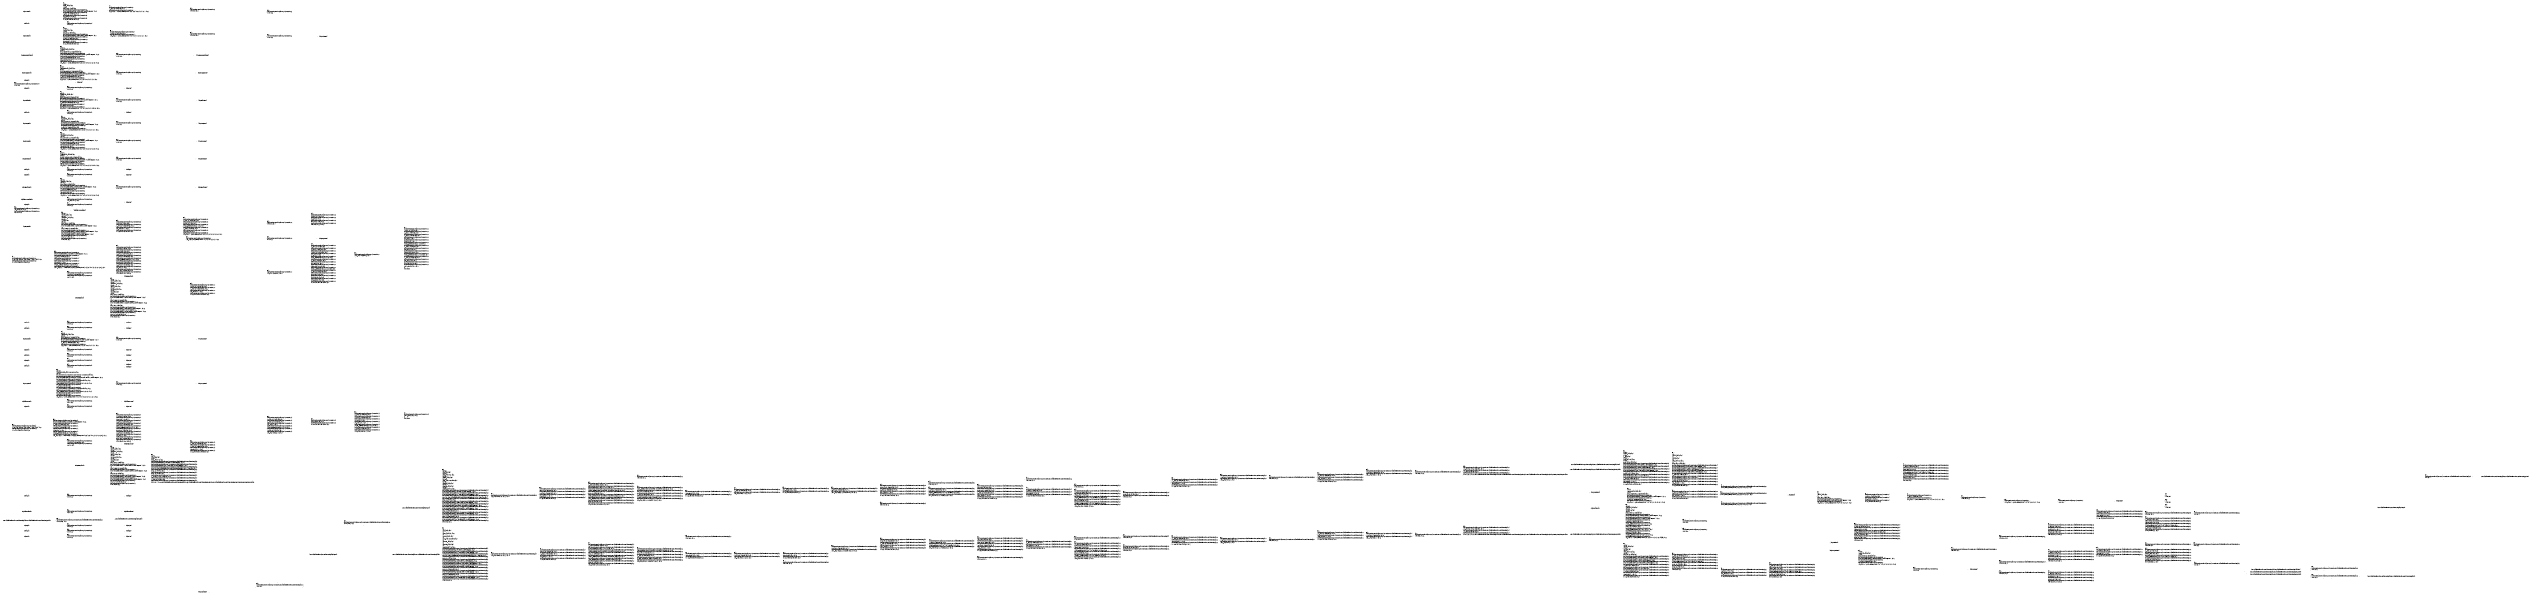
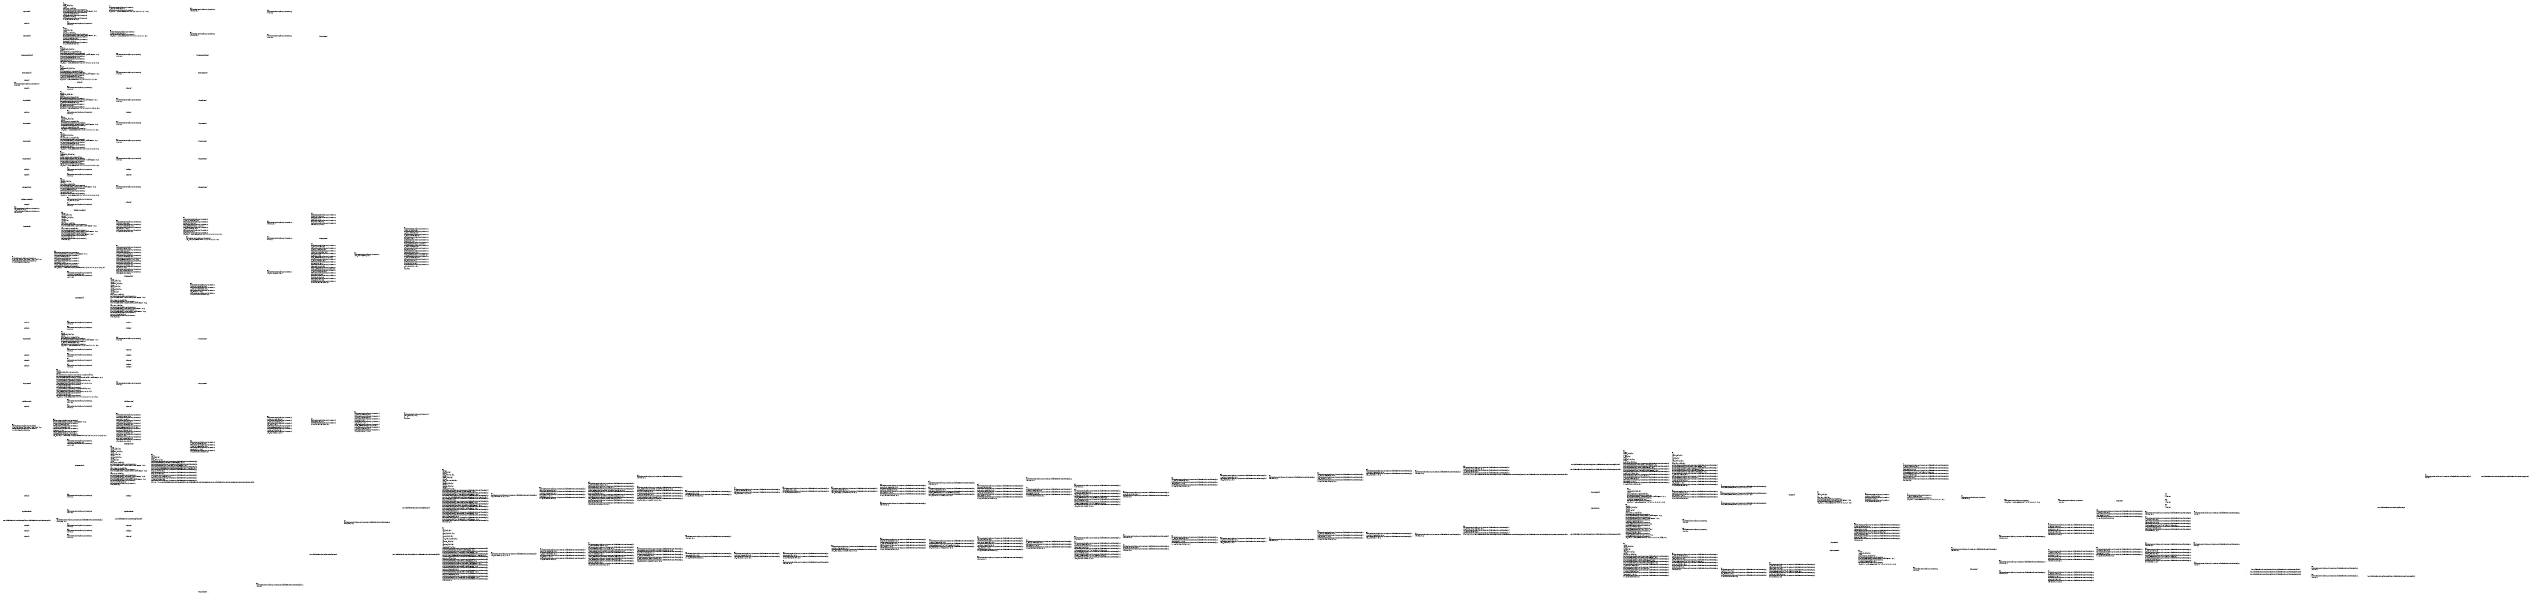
node "io_ll_good4_start": removed
